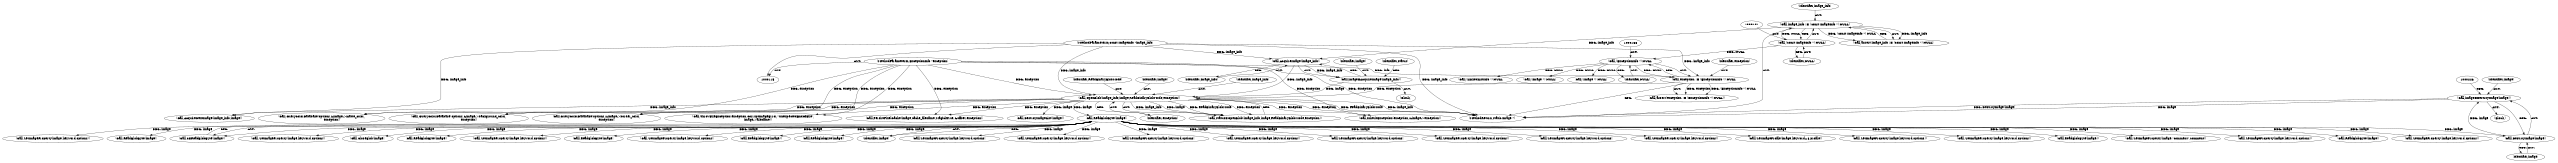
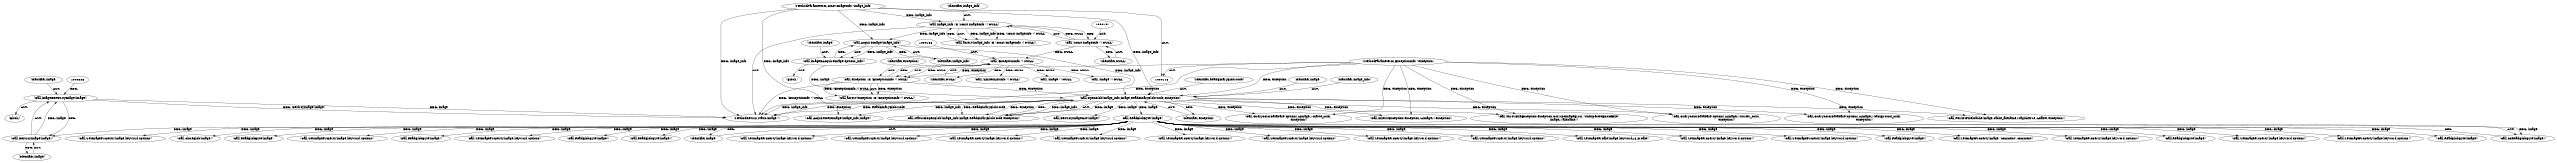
edge "(MethodParameterIn,const ImageInfo *image_info)" -> "(Call,exception != (ExceptionInfo *) NULL)": now "(MethodParameterIn,const ImageInfo *image_info)" -> "(Call,image_info != (const ImageInfo *) NULL)"
node "(Identifier,status)": removed
edge "(MethodParameterIn,ExceptionInfo *exception)" -> "(Call,exception != (ExceptionInfo *) NULL)": label "DDG: info" -> "DDG: exception"
node "(Call,image=AcquireImage(image_info))": label "(Call,image=AcquireImage(image_info))" -> "(Call,image=AcquireImage(options_info))"
edge "(MethodParameterIn,ExceptionInfo *exception)" -> "(Call,InheritException(exception,&image->exception))": label "DDG: exception" -> "CFG: exception"
edge "(Call,exception != (ExceptionInfo *) NULL)" -> "(MethodReturn,static Image *)": label "CFG: " -> "DDG: (ExceptionInfo *) NULL"
